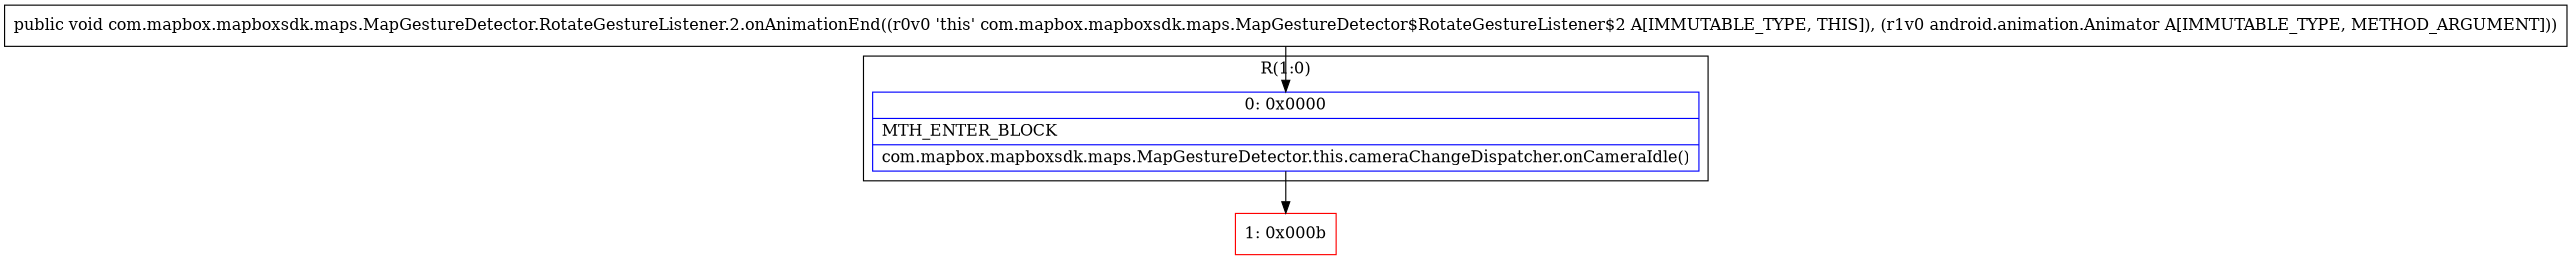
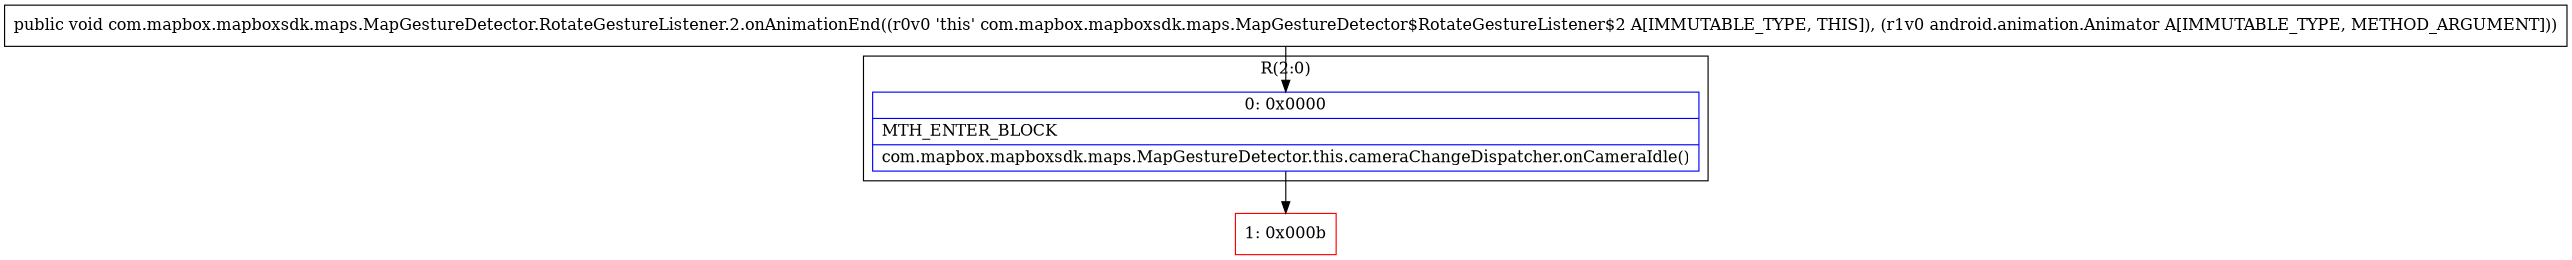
cluster "R(1:0)": label "R(1:0)" -> "R(2:0)"
